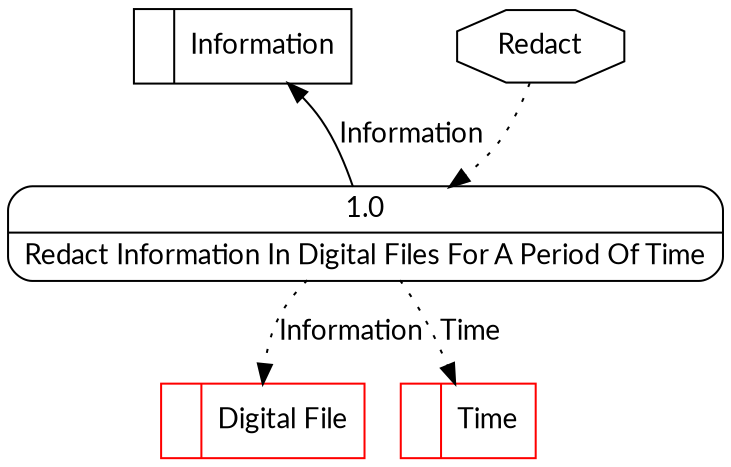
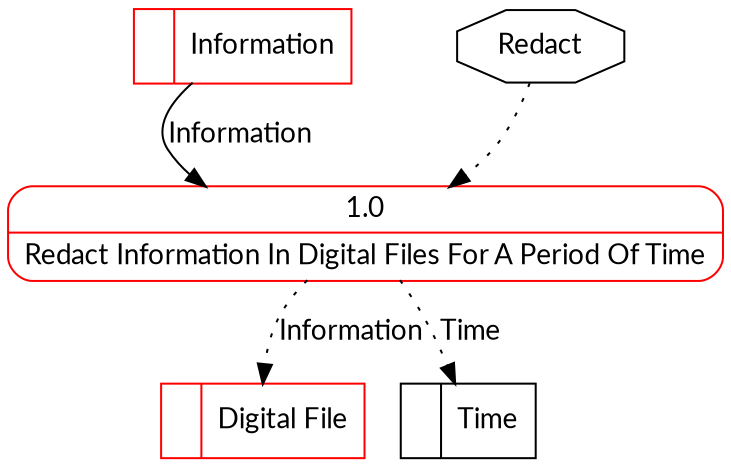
node "Information": color black -> red
edge "1.0" -> "Information": reversed
node "1.0": color black -> red
node "Time": color red -> black
